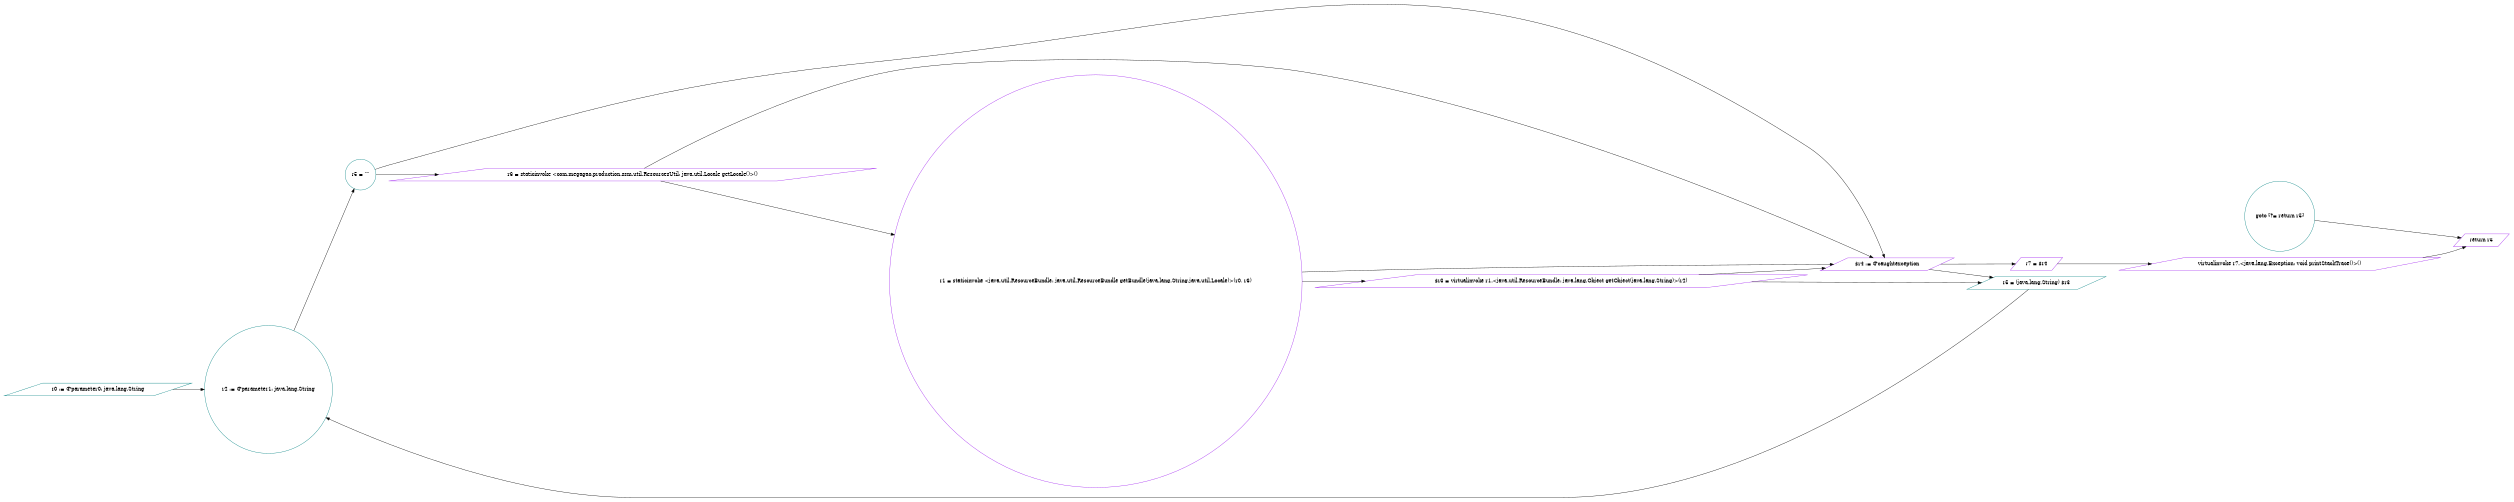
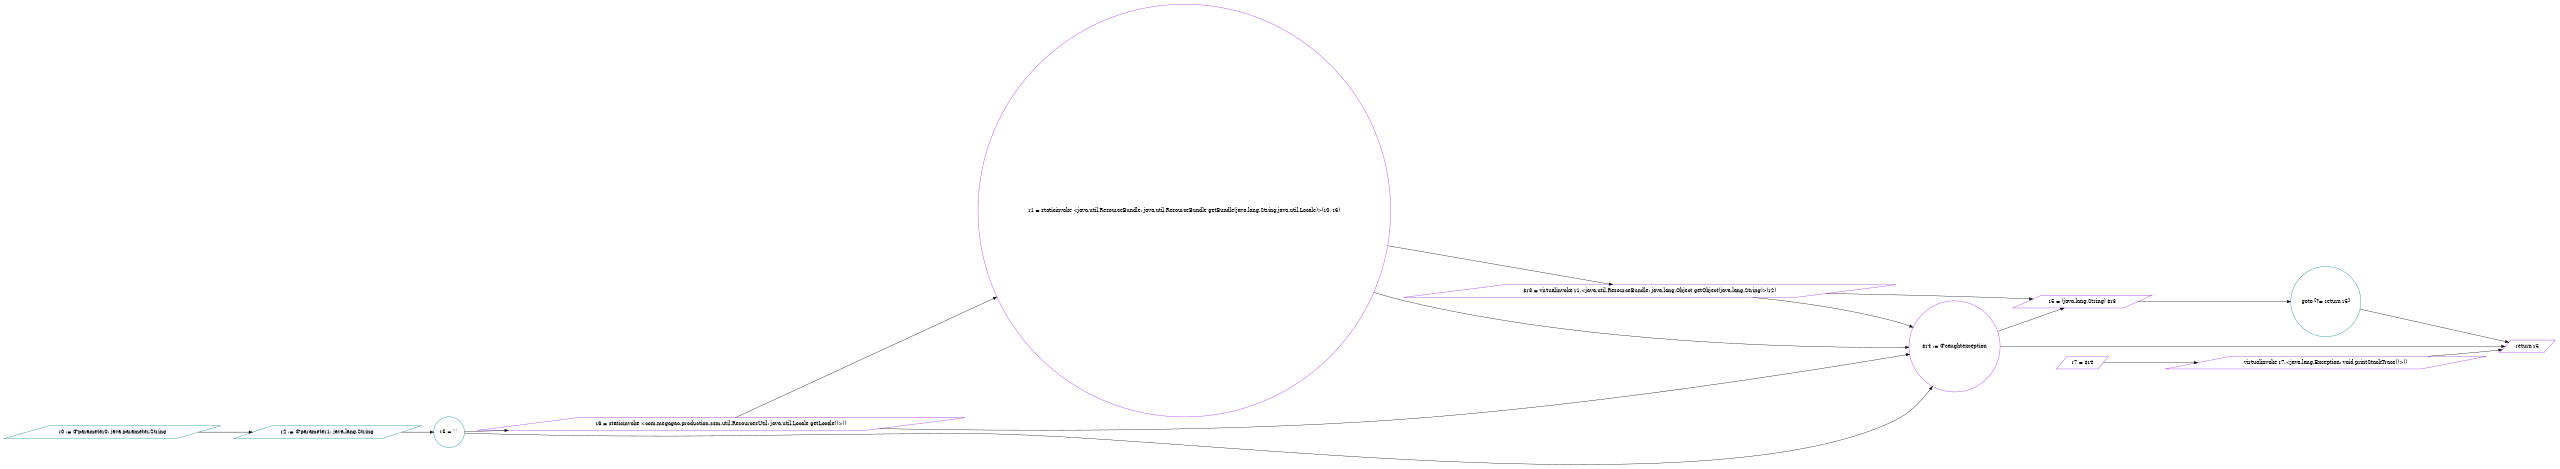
node "$r4 := @caughtexception": shape parallelogram -> circle
edge "$r4 := @caughtexception" -> "r7 = $r4": now "$r4 := @caughtexception" -> "return r5"
node "r5 = (java.lang.String) $r3": color teal -> purple
node "r0 := @parameter0: java.lang.String": label "r0 := @parameter0: java.lang.String" -> "r0 := @parameter0: java.parameter.String"
node "r2 := @parameter1: java.lang.String": shape circle -> parallelogram
edge "r5 = (java.lang.String) $r3" -> "r2 := @parameter1: java.lang.String": now "r5 = (java.lang.String) $r3" -> "goto [?= return r5]"
